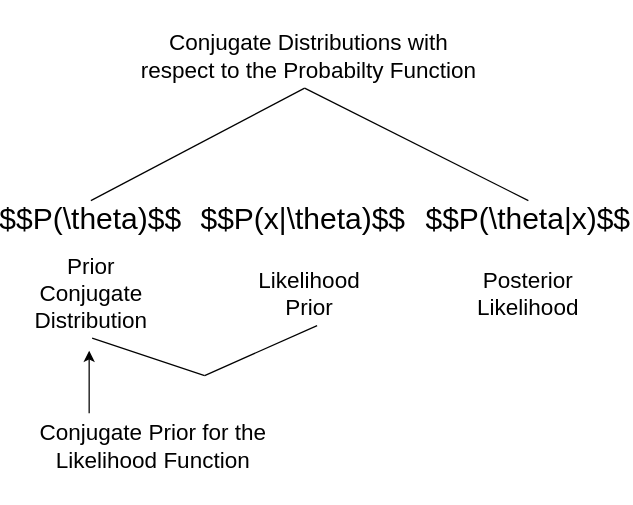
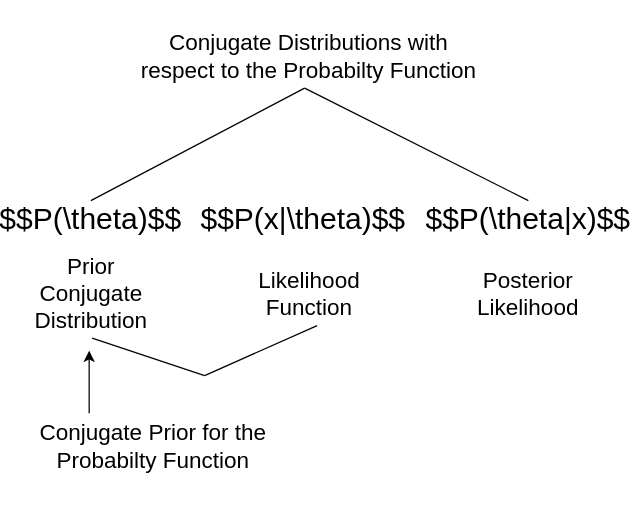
node "Likelihood Prior": label "Likelihood Prior" -> "Likelihood Function"
node "Conjugate Prior for the Likelihood Function": label "Conjugate Prior for the Likelihood Function" -> "Conjugate Prior for the Probabilty Function"
